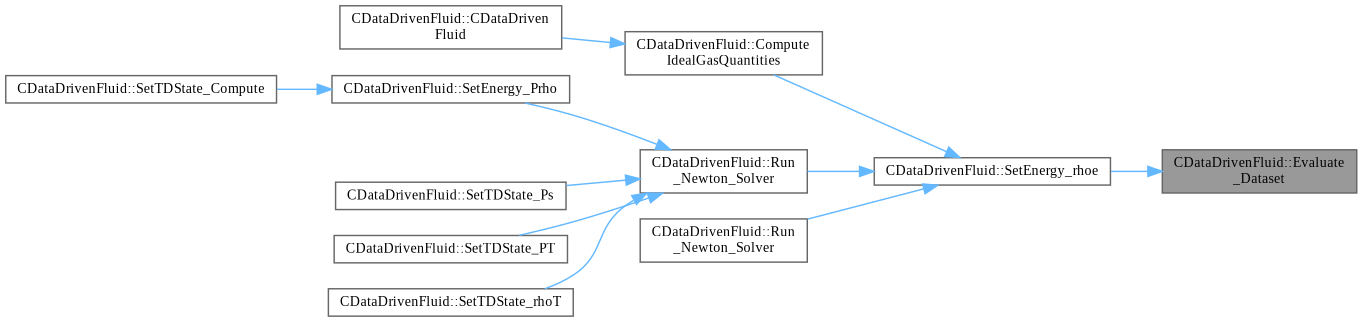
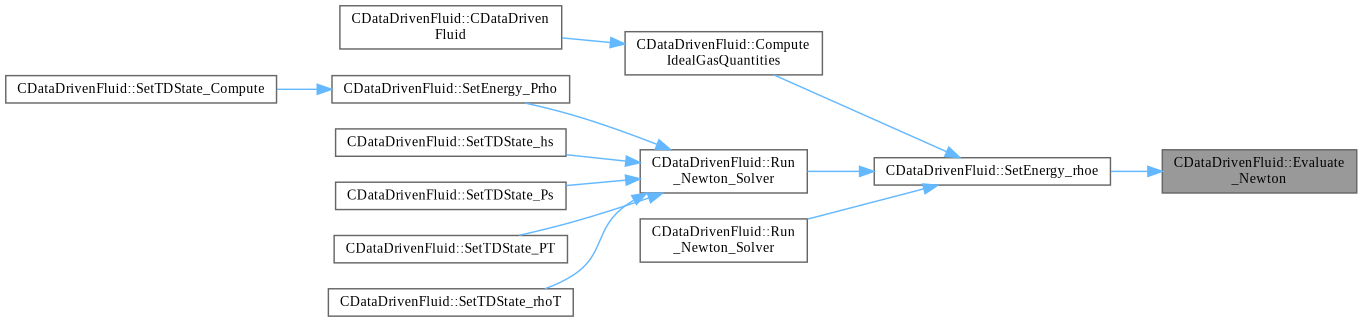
node "CDataDrivenFluid::SetTDState_hs": added
node "CDataDrivenFluid::Evaluate _Dataset": label "CDataDrivenFluid::Evaluate _Dataset" -> "CDataDrivenFluid::Evaluate _Newton"
